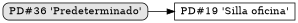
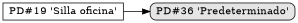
edge "PD#36 'Predeterminado'" -> "PD#19 'Silla oficina'": reversed
